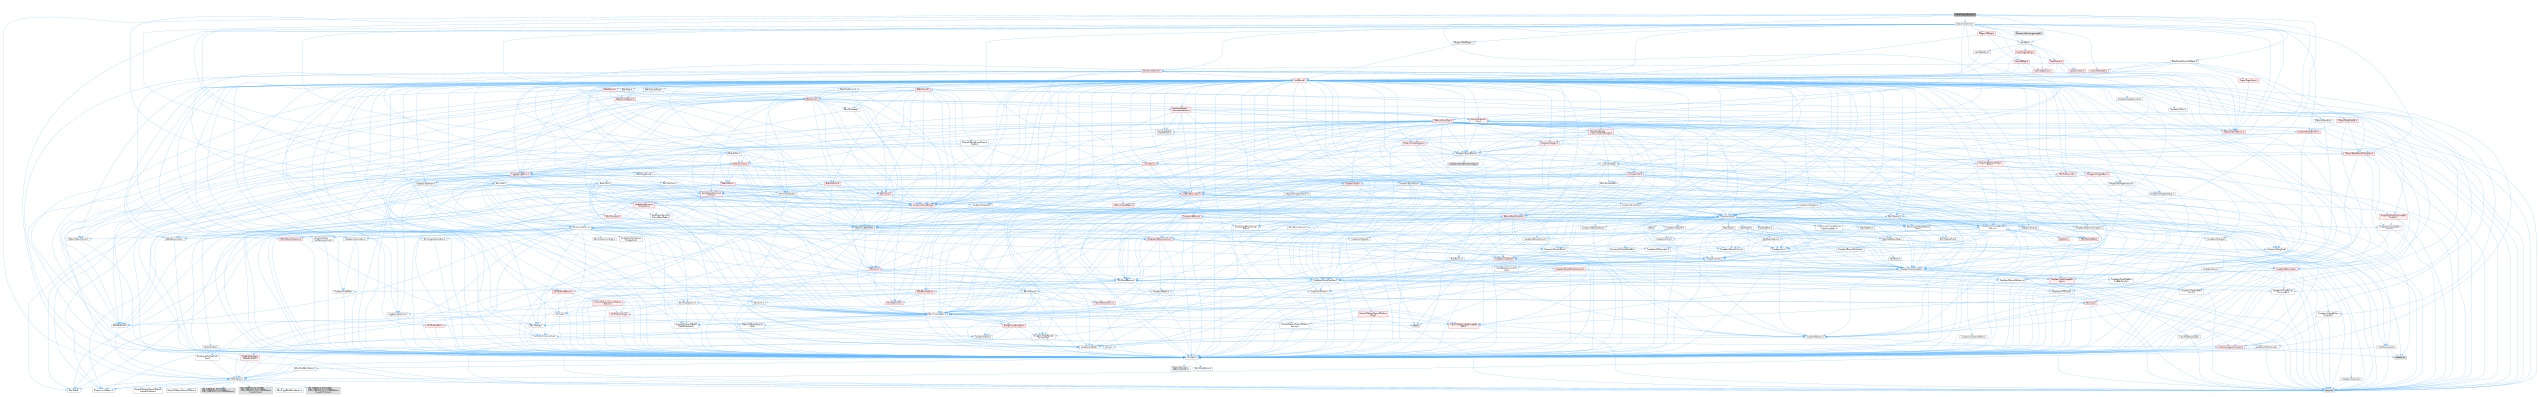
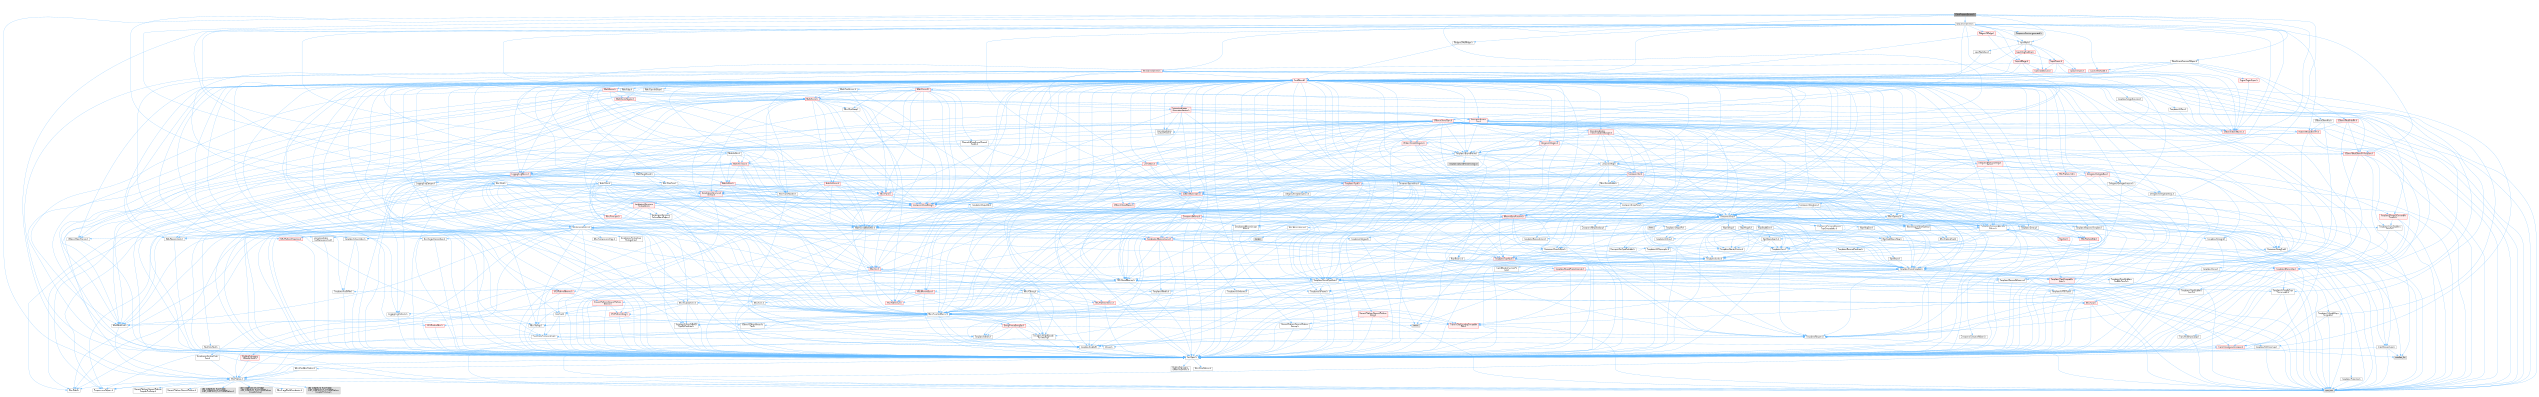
node "iterator": added
node "Templates/IsArithmetic.h": added
